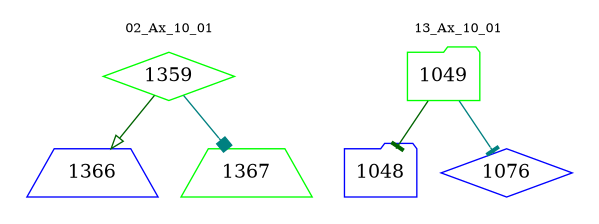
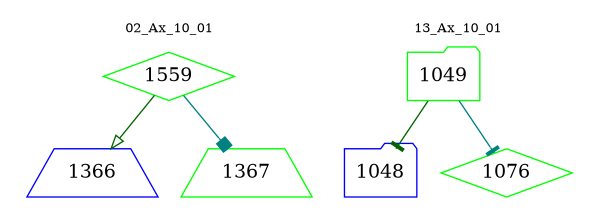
node "1359": label "1359" -> "1559"
node "1076": color blue -> green
